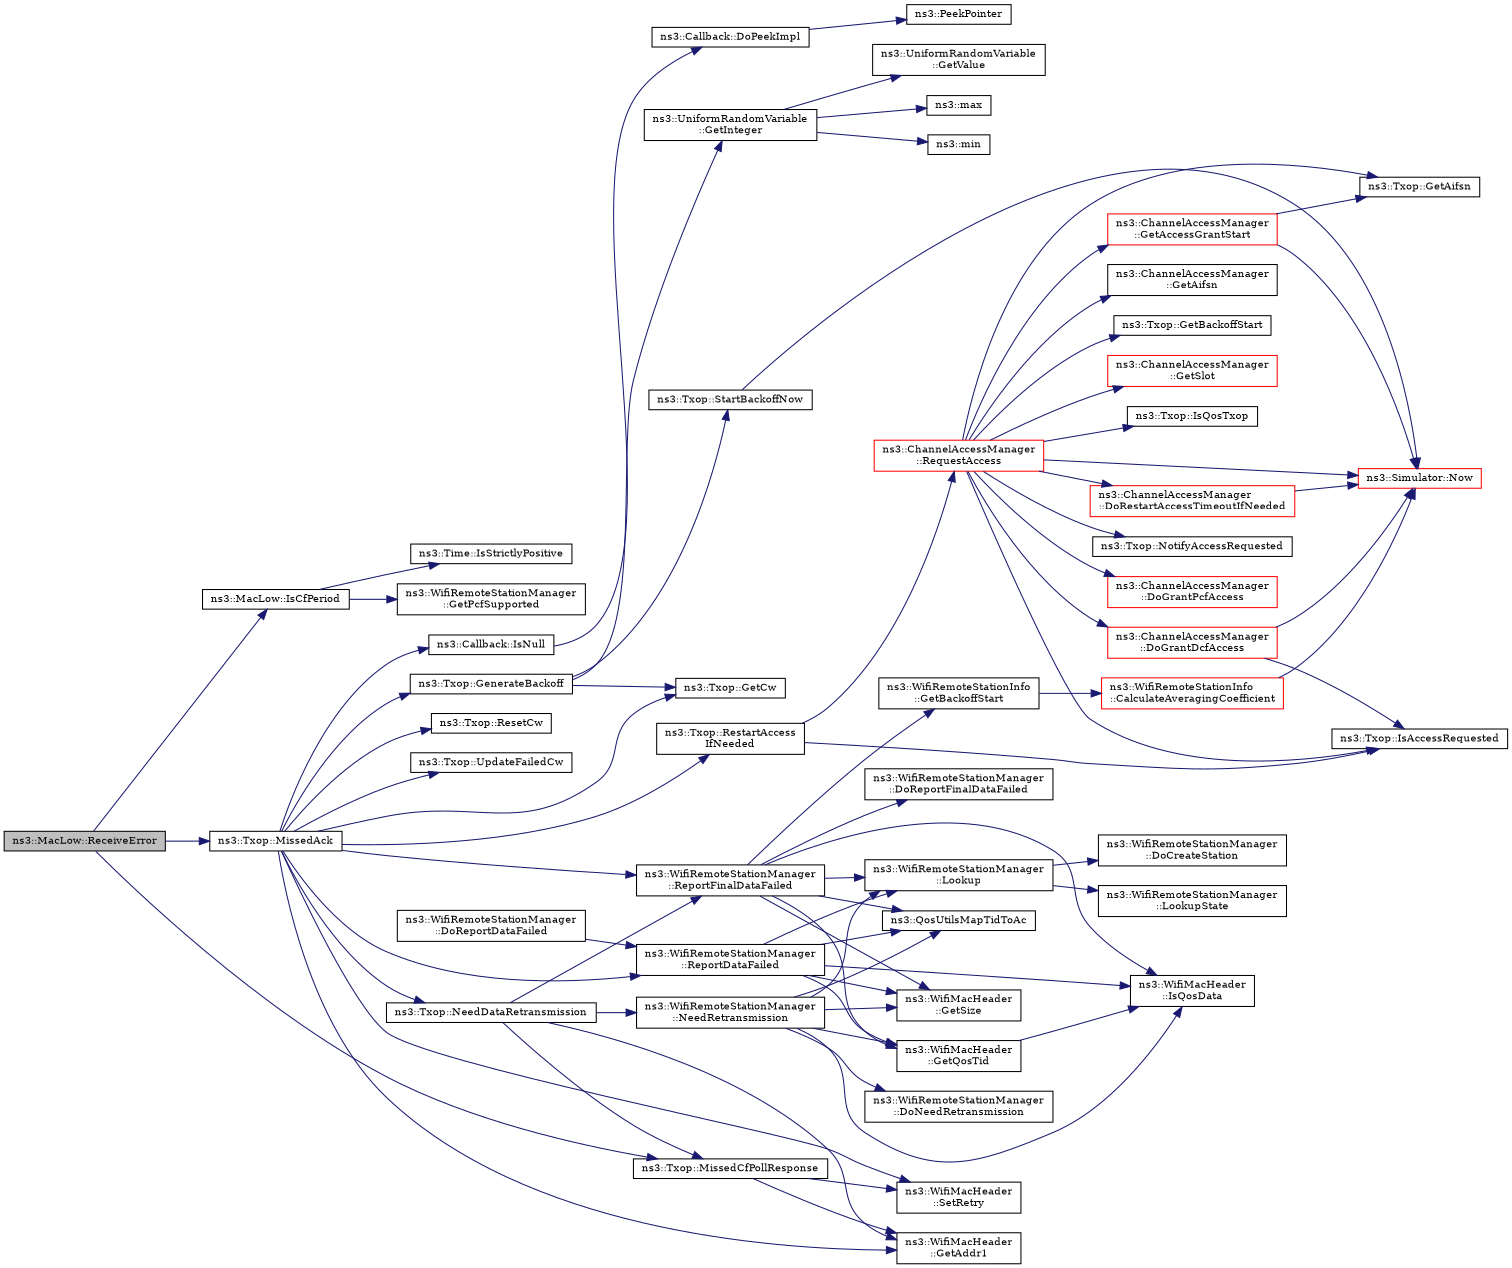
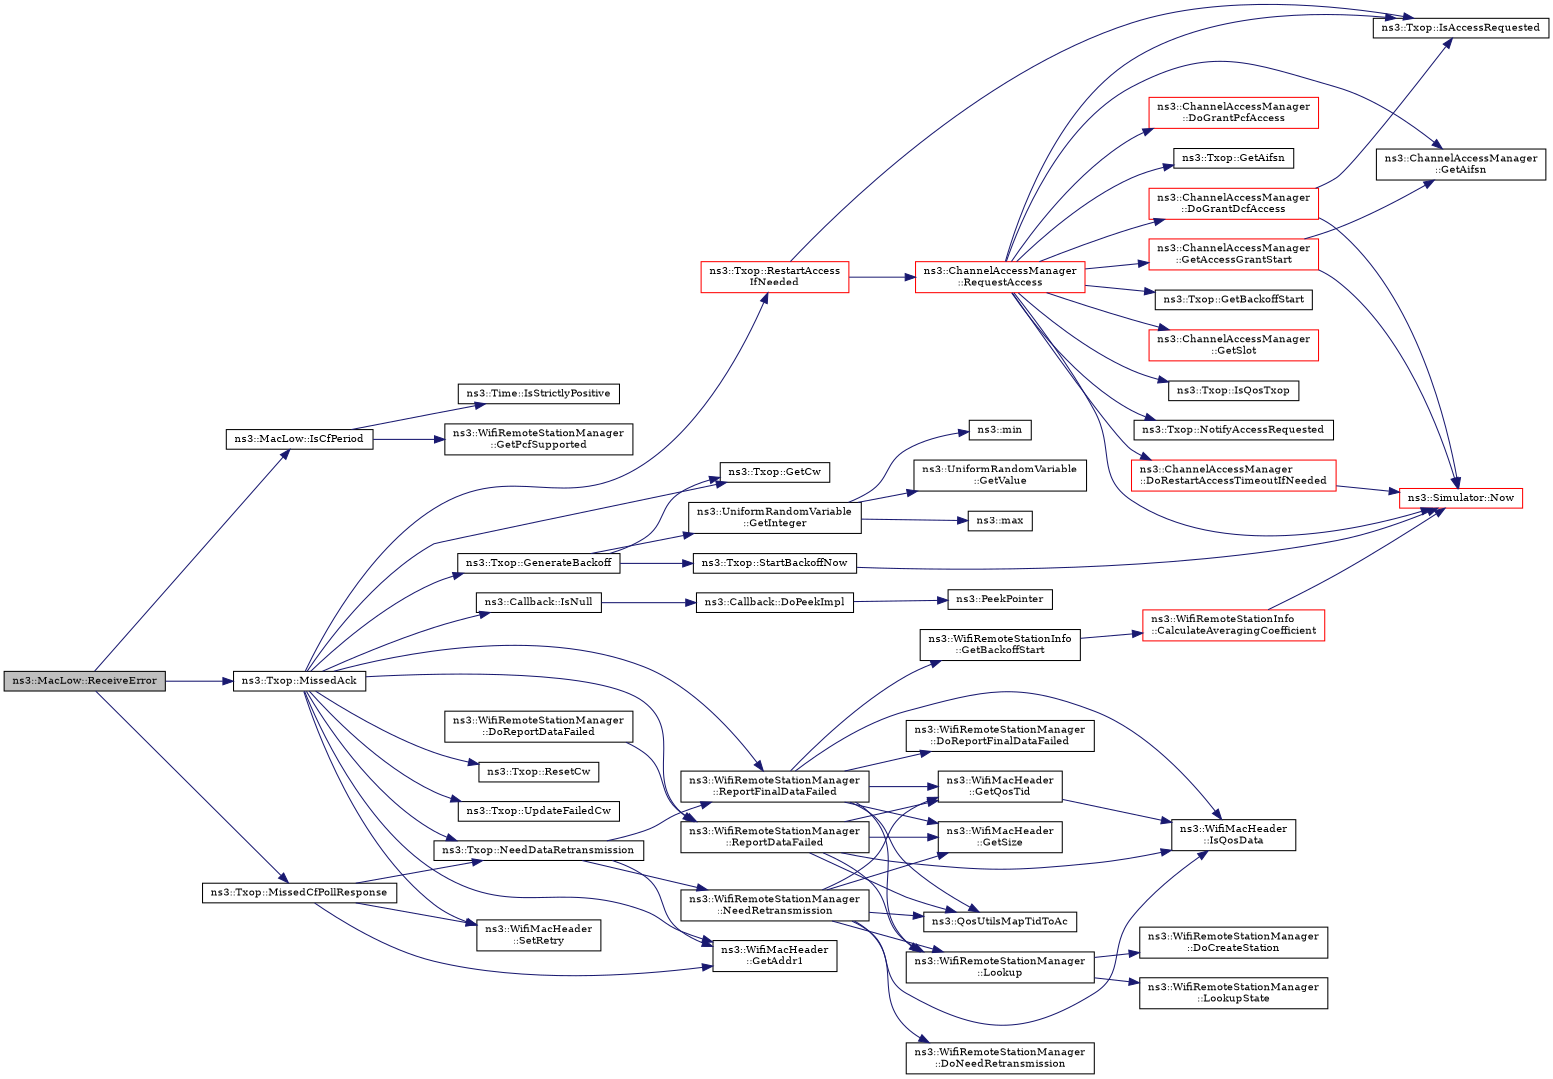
edge "ns3::ChannelAccessManager ::GetAccessGrantStart" -> "ns3::Txop::GetAifsn": now "ns3::ChannelAccessManager ::GetAccessGrantStart" -> "ns3::ChannelAccessManager ::GetAifsn"
node "ns3::Txop::RestartAccess IfNeeded": color black -> red
edge "ns3::Txop::NeedDataRetransmission" -> "ns3::Txop::MissedCfPollResponse": reversed
